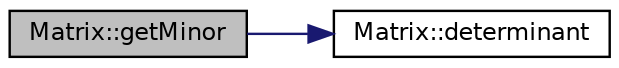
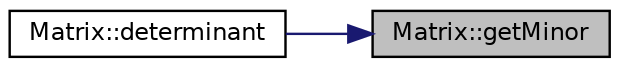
edge "Matrix::getMinor" -> "Matrix::determinant": reversed
